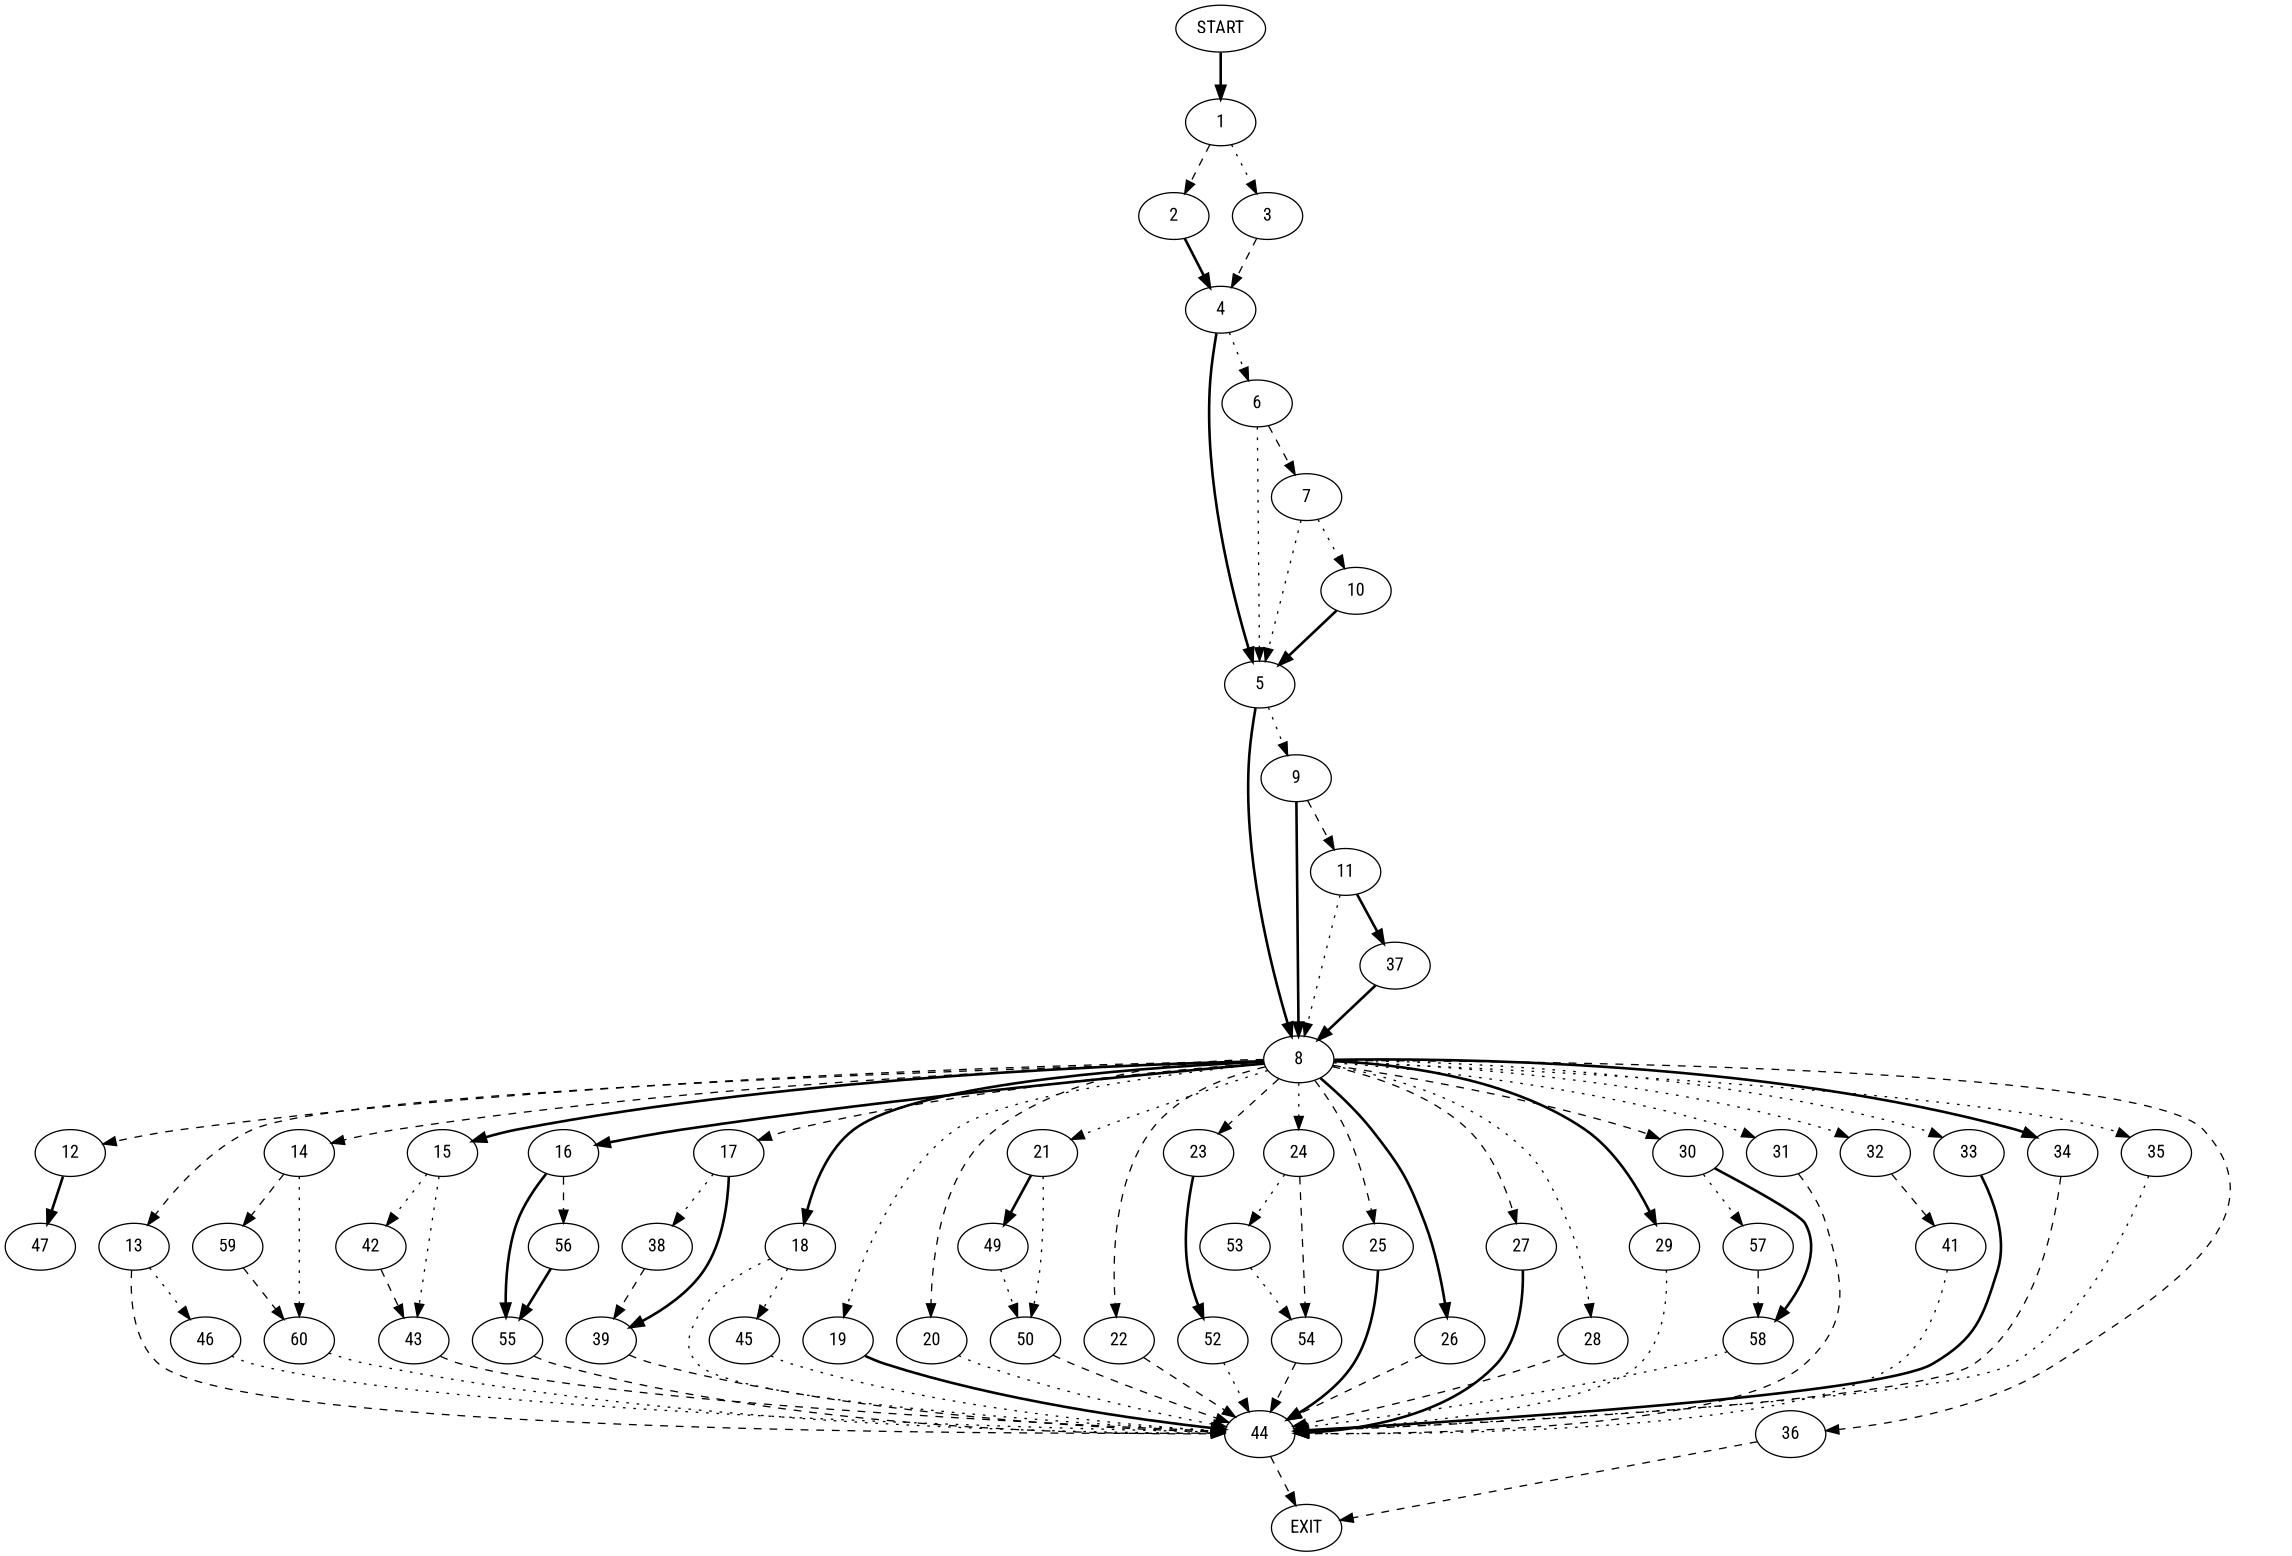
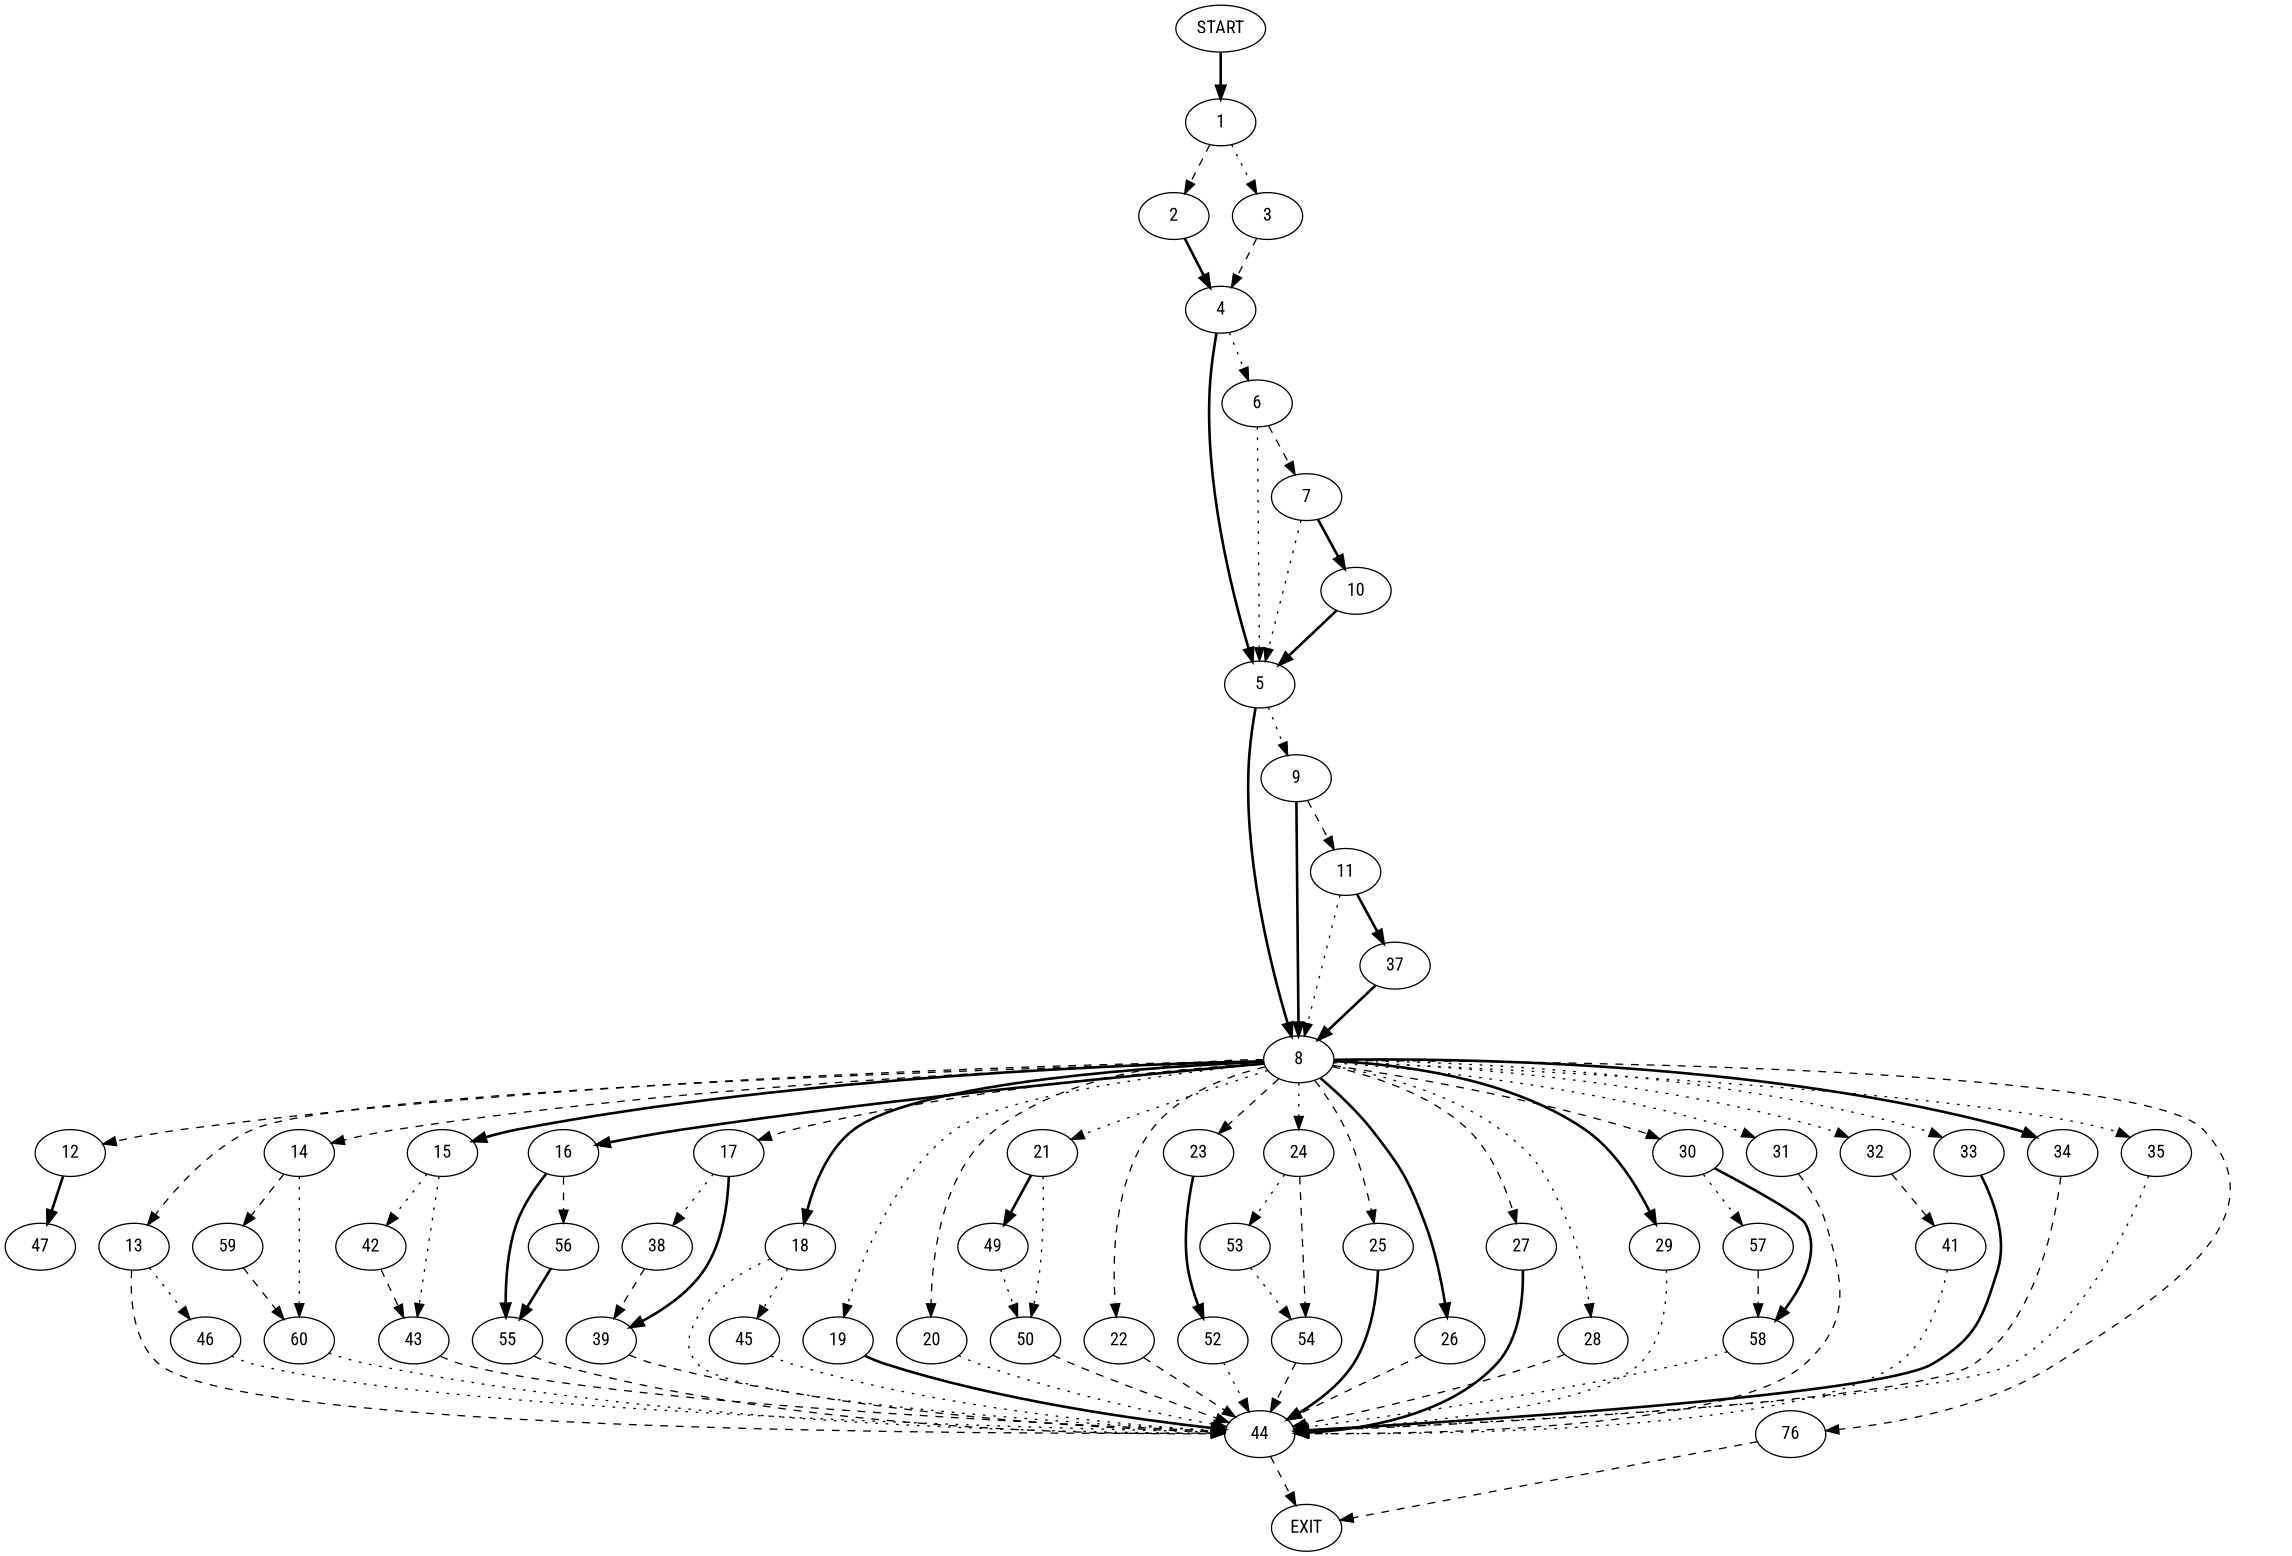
edge "7" -> "10": style dotted -> bold
node "36": label "36" -> "76"
